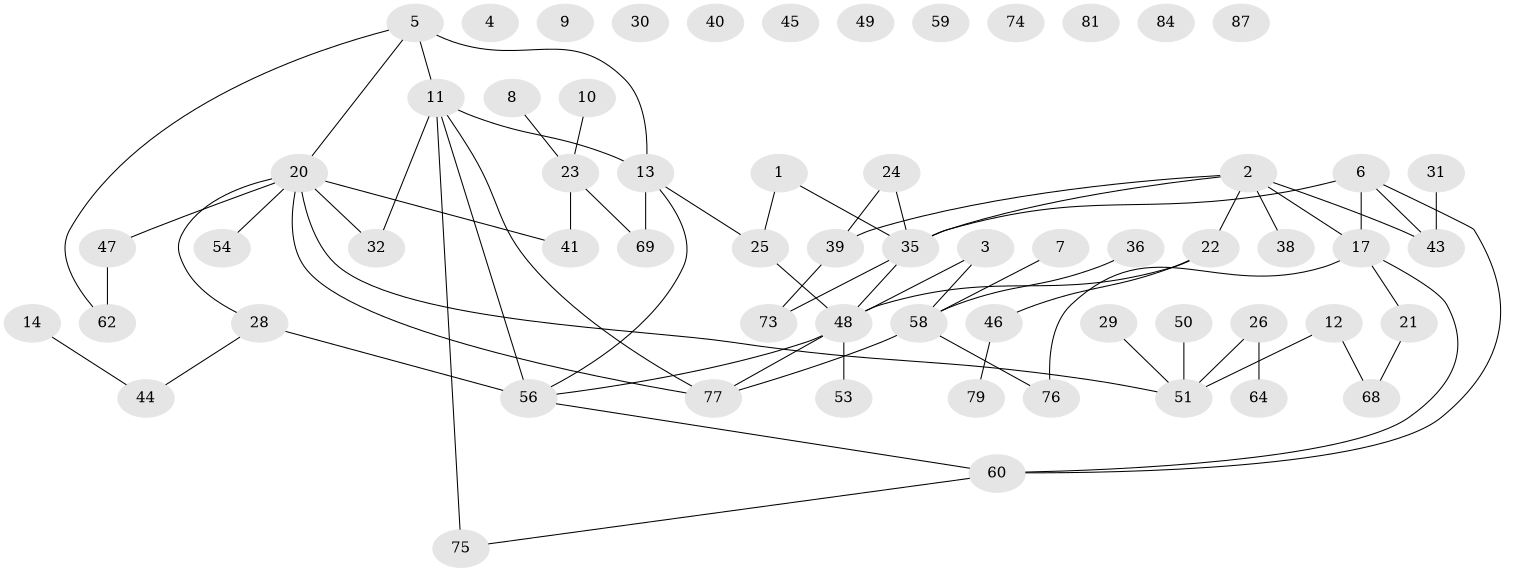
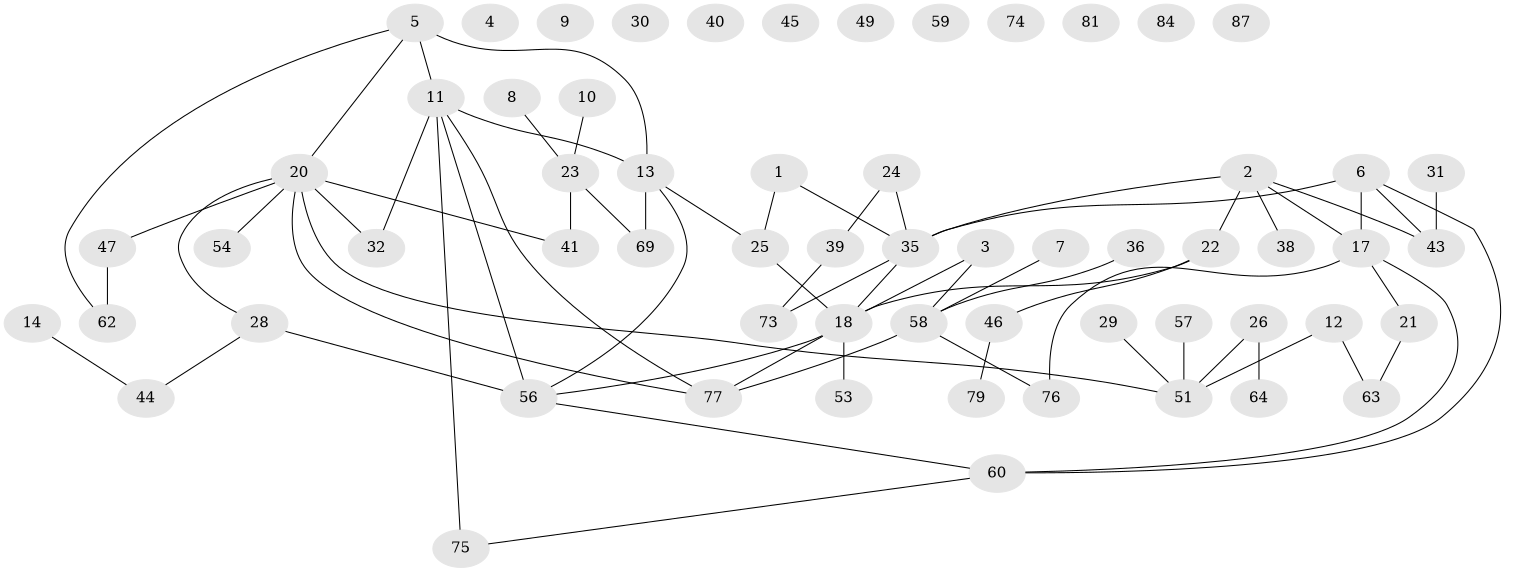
edge "2" -- "39": removed
node "48": label "48" -> "18"
node "50": label "50" -> "57"
node "68": label "68" -> "63"
